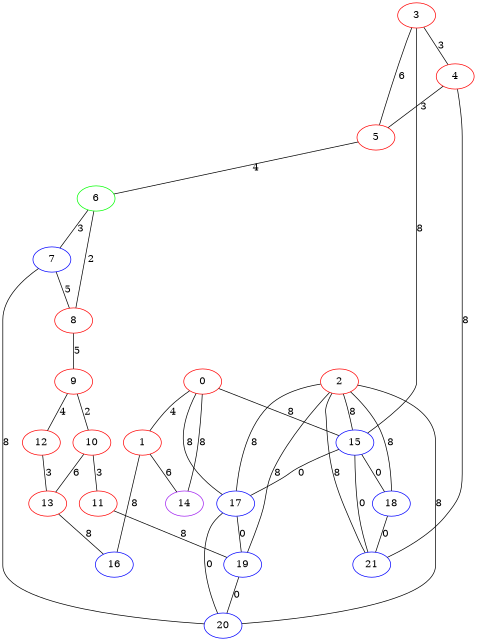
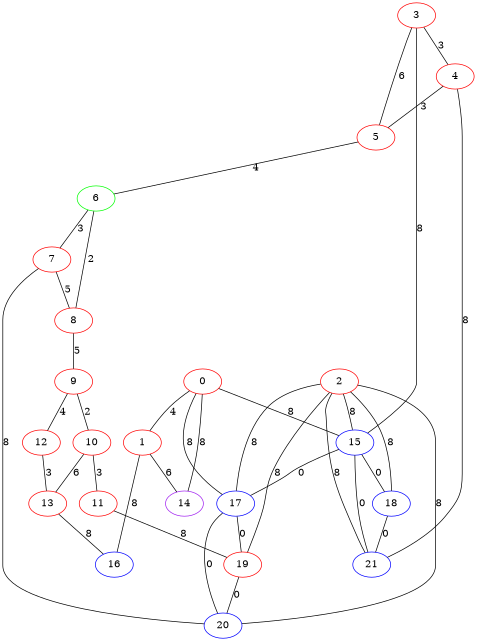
node "7": color blue -> red
node "19": color blue -> red
